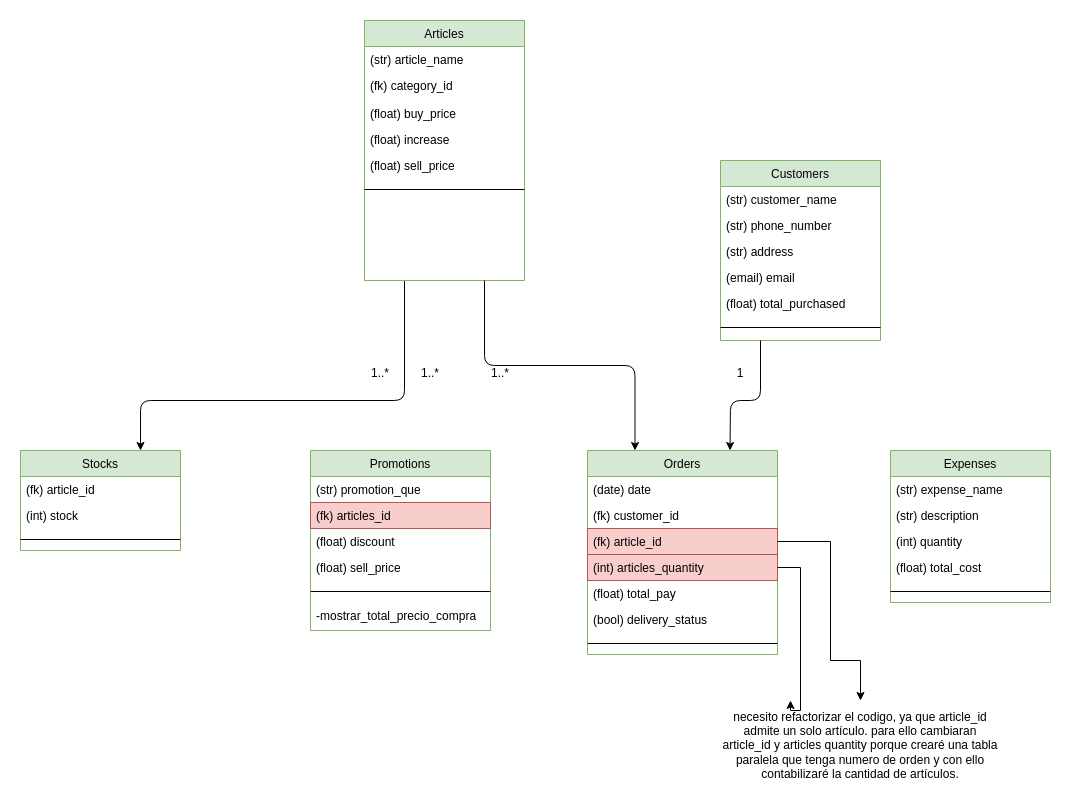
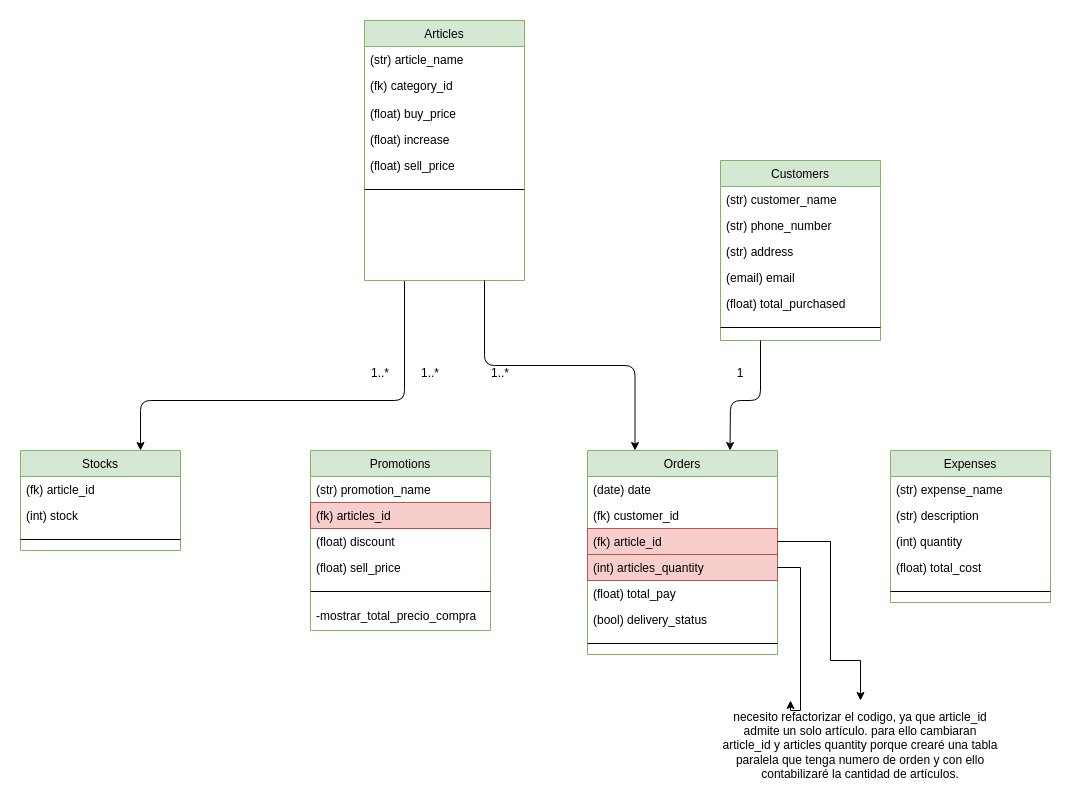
node "(str) promotion_que": label "(str) promotion_que" -> "(str) promotion_name"
